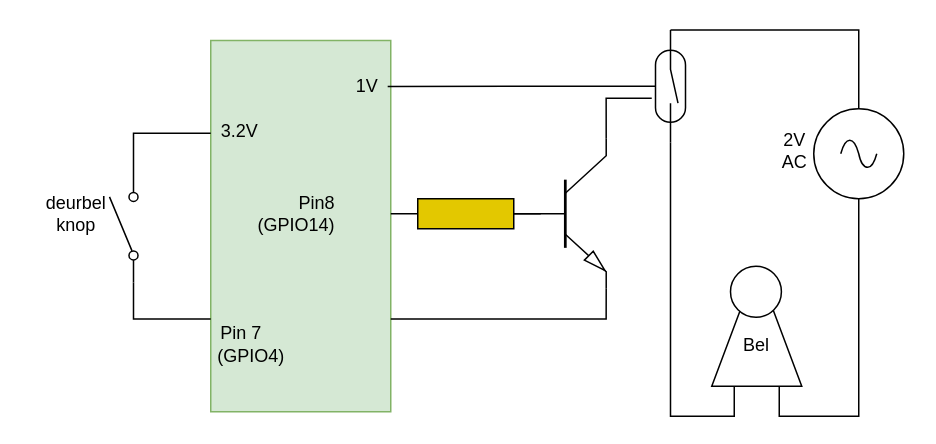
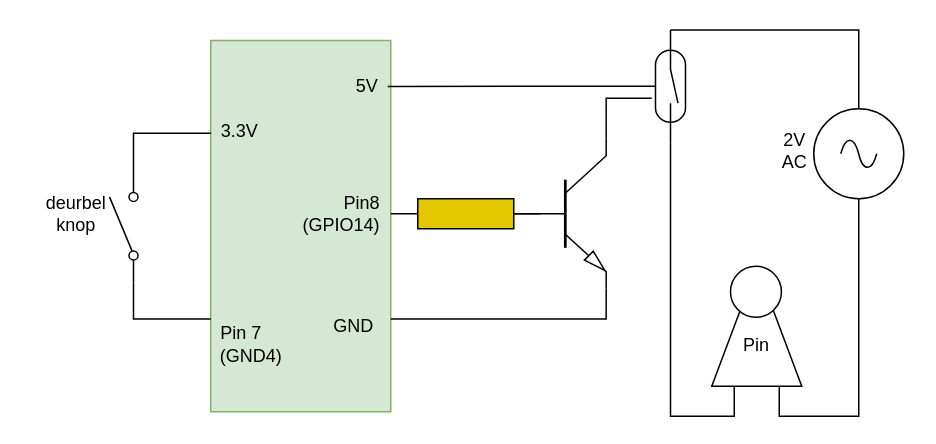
node "1V": label "1V" -> "5V"
node "3.2V": label "3.2V" -> "3.3V"
node "Pin8 (GPIO14)": moved (284, 214) -> (329, 214)
node "GND": added
node "Pin 7 (GPIO4)": label "Pin 7 (GPIO4)" -> "Pin 7 (GND4)"
node "Bel": label "Bel" -> "Pin"
